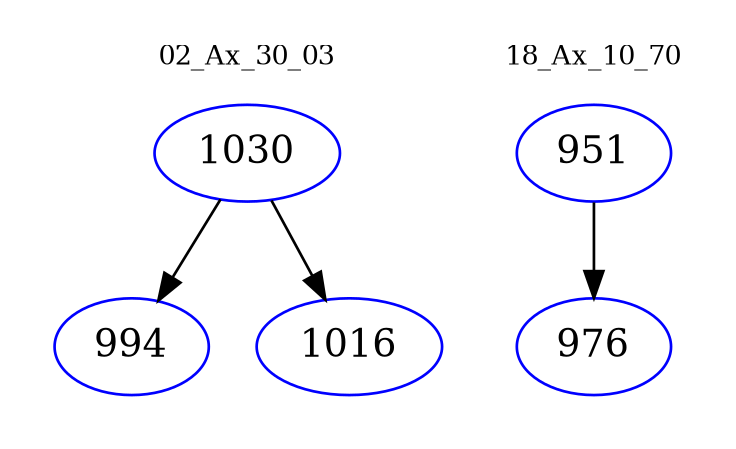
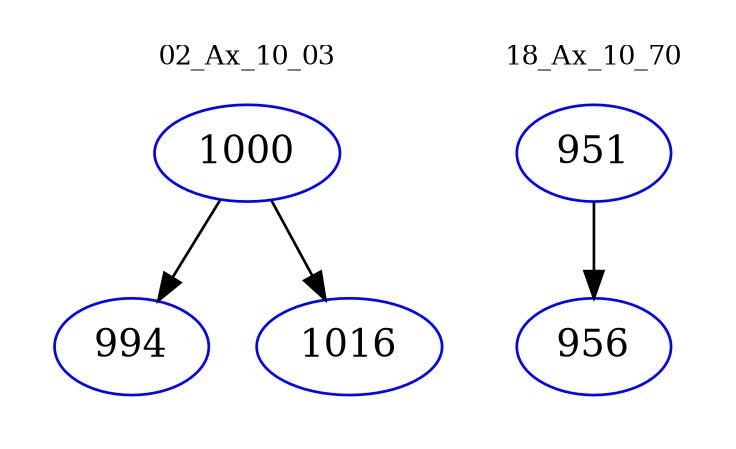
cluster "02_Ax_30_03": label "02_Ax_30_03" -> "02_Ax_10_03"
node "1030": label "1030" -> "1000"
node "976": label "976" -> "956"
